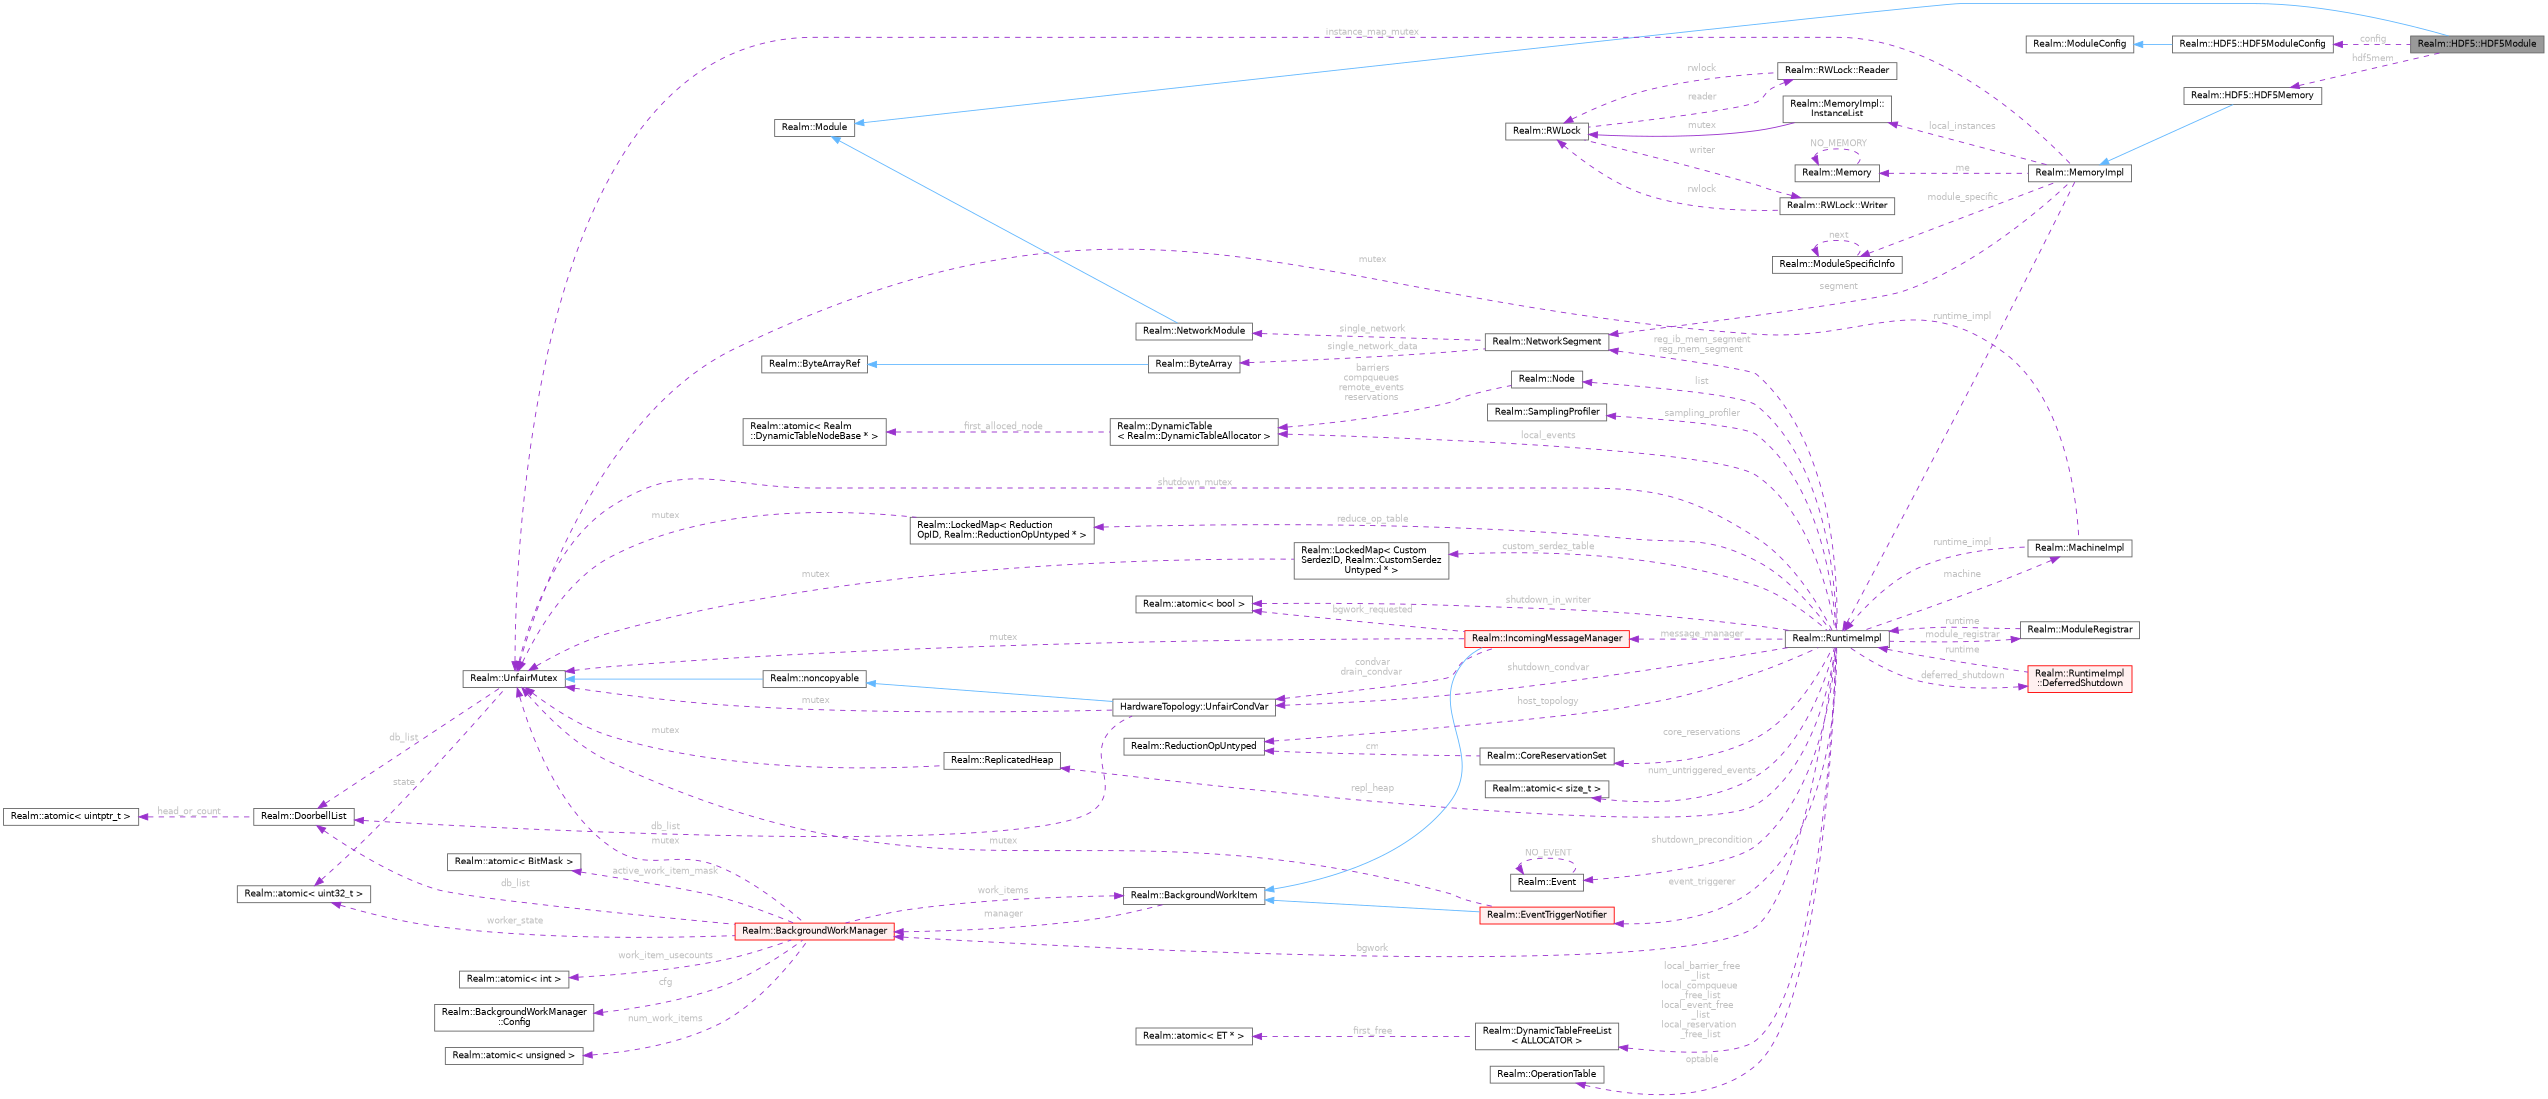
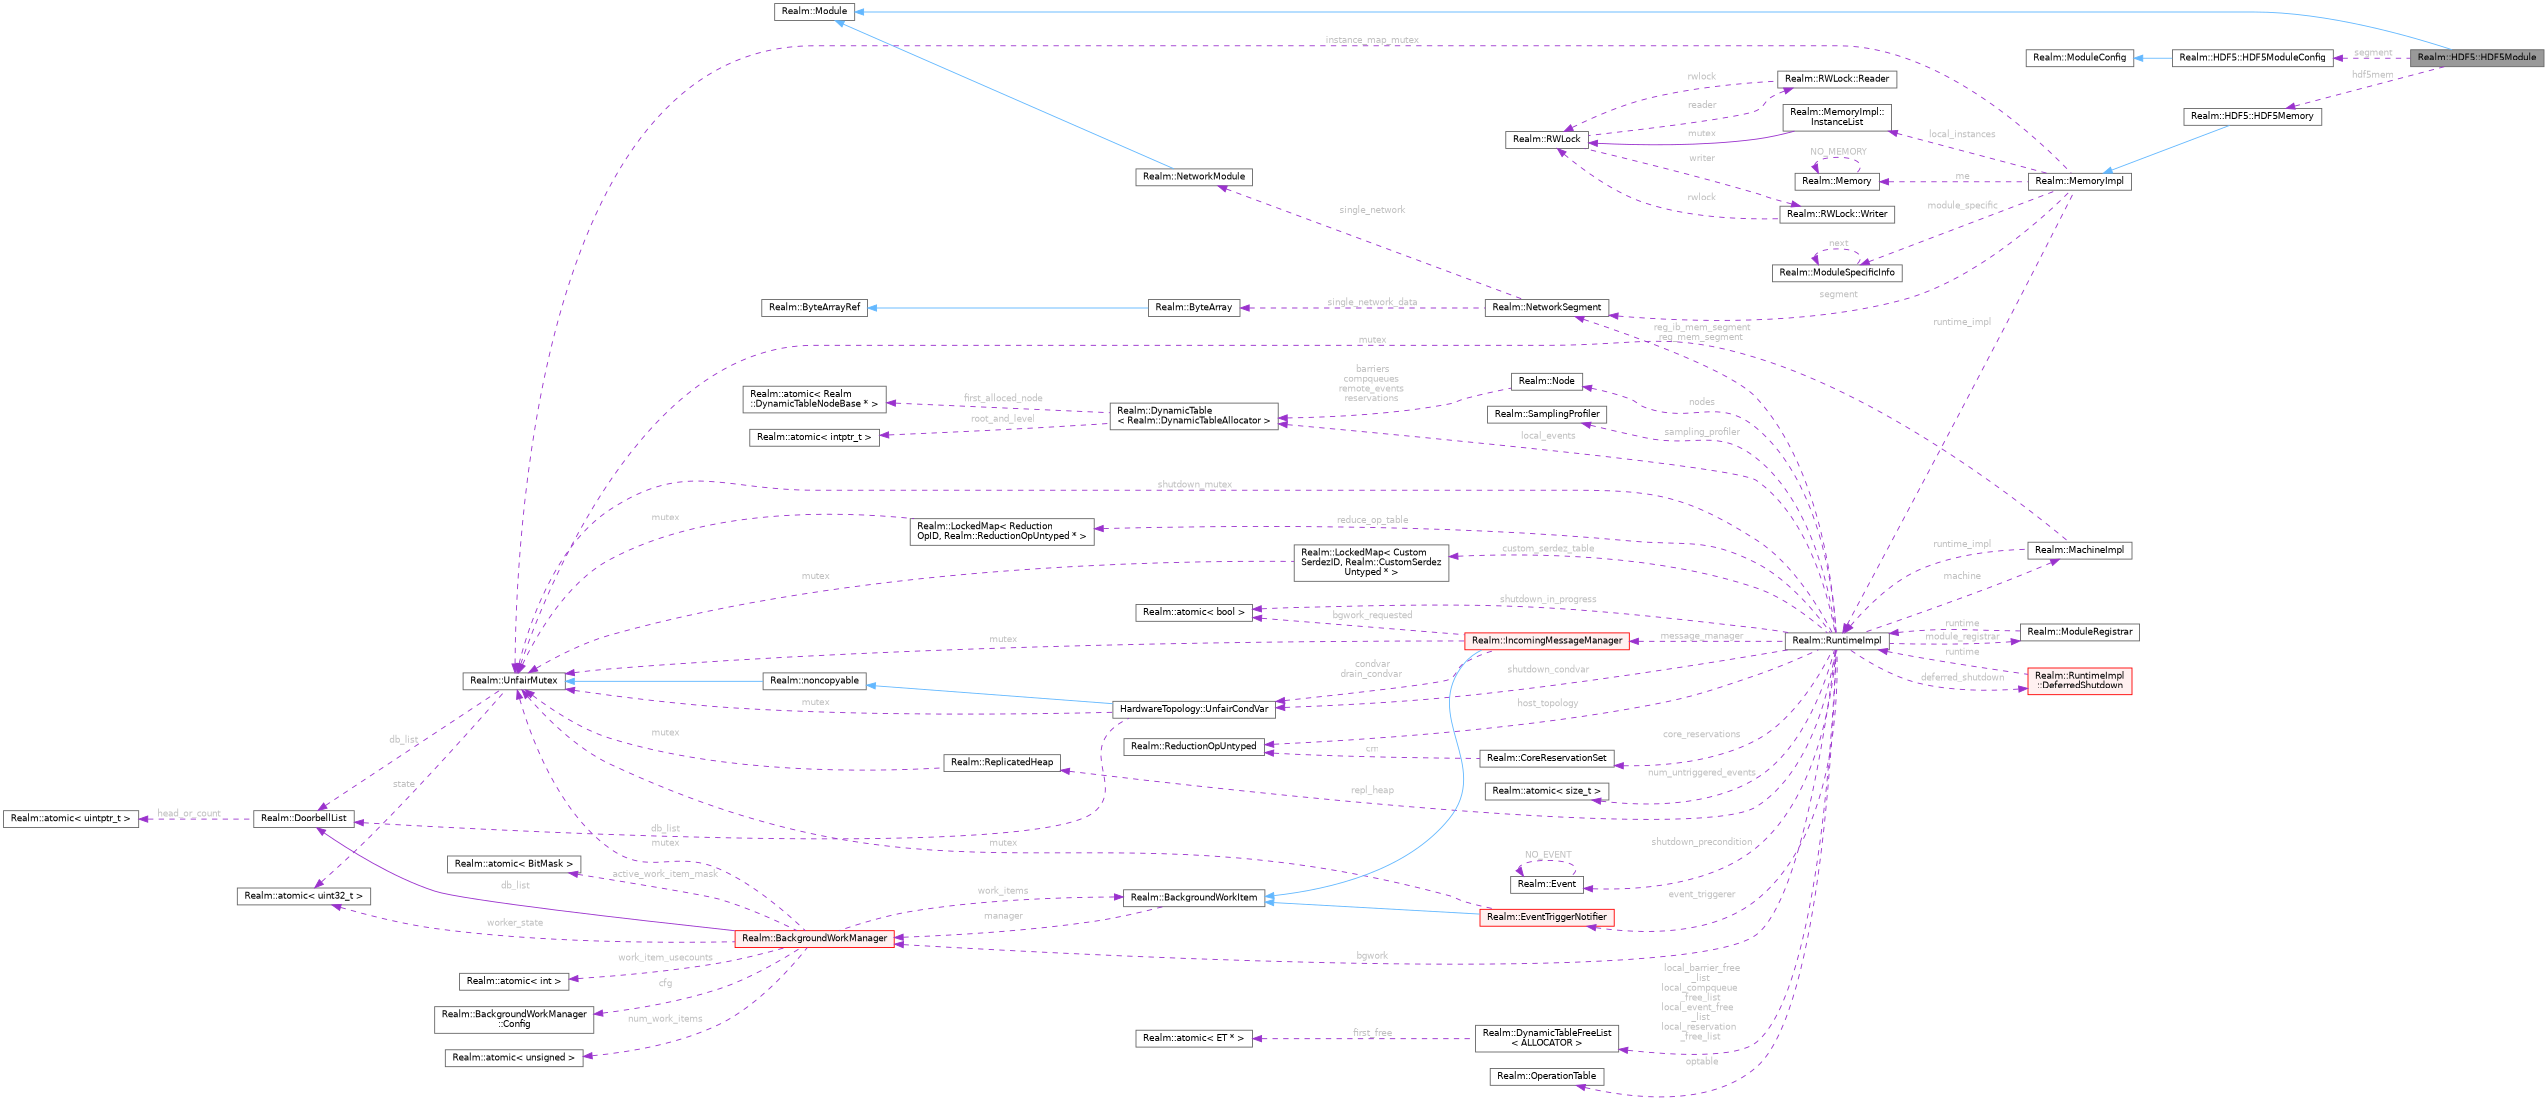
edge "Realm::HDF5::HDF5Module" -> "Realm::HDF5::HDF5ModuleConfig": label " config" -> " segment"
edge "Realm::RuntimeImpl" -> "Realm::Node": label " list" -> " nodes"
node "Realm::atomic< intptr_t >": added
edge "Realm::RuntimeImpl" -> "Realm::atomic< bool >": label " shutdown_in_writer" -> " shutdown_in_progress"
edge "Realm::BackgroundWorkManager" -> "Realm::DoorbellList": style dashed -> solid
